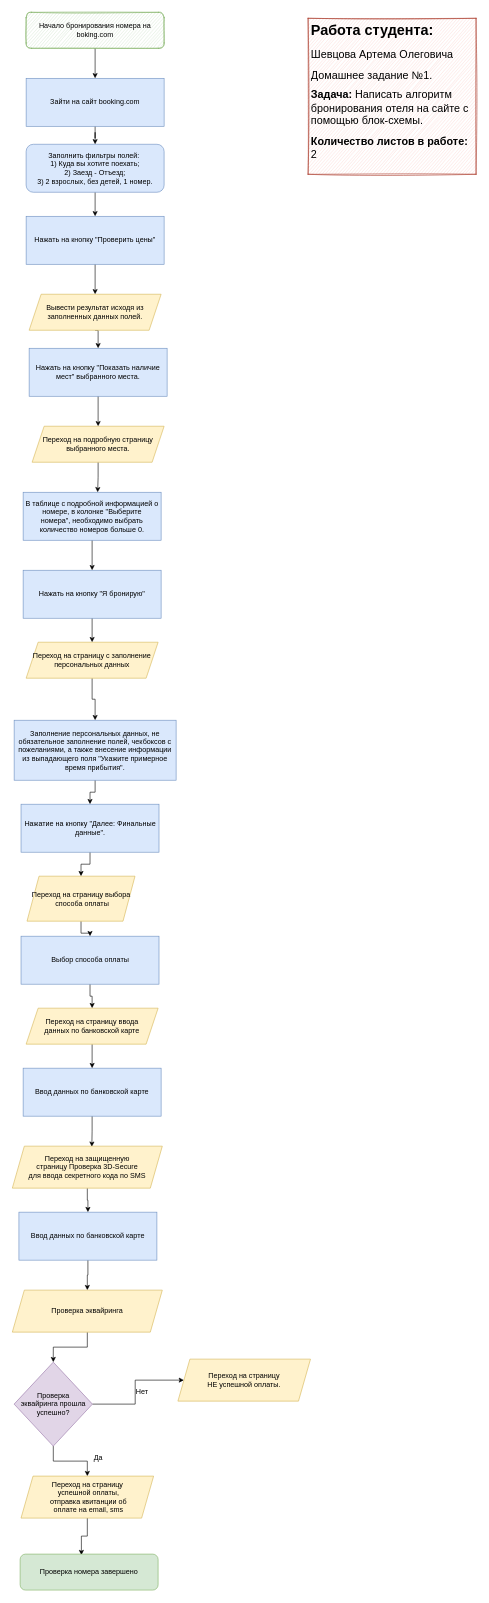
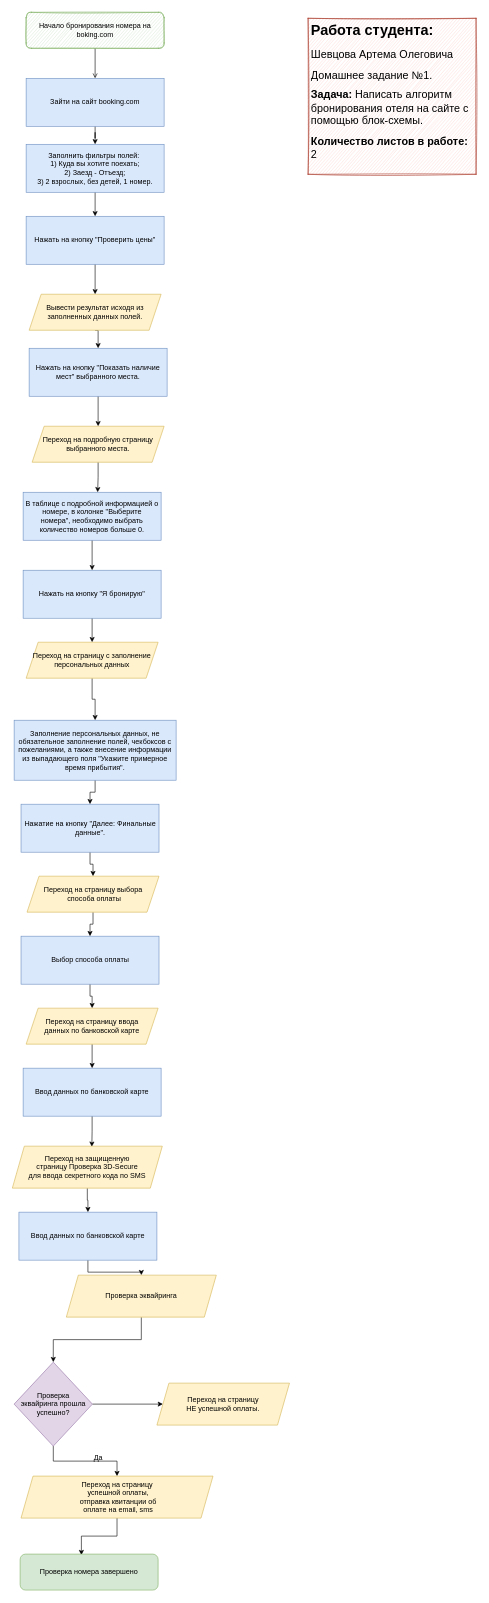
edge "Начало бронирования номера на boking.com" -> "Зайти на сайт booking.com": arrowhead classic -> open
node "Заполнить фильтры полей: 1) Куда вы хотите поехать; 2) Заезд - Отъезд; 3) 2 взрослых, без детей, 1 номер.": shape rounded rectangle -> rectangle
node "Переход на страницу выбора способа оплаты": size 108x45 -> 132x36
node "Проверка эквайринга": moved (87, 1311) -> (141, 1296)
node "Переход на страницу НЕ успешной оплаты.": moved (244, 1380) -> (223, 1404)
node "Нет": removed
node "Переход на страницу успешной оплаты, отправка квитанции об оплате на email, sms": size 133x42 -> 192x42
